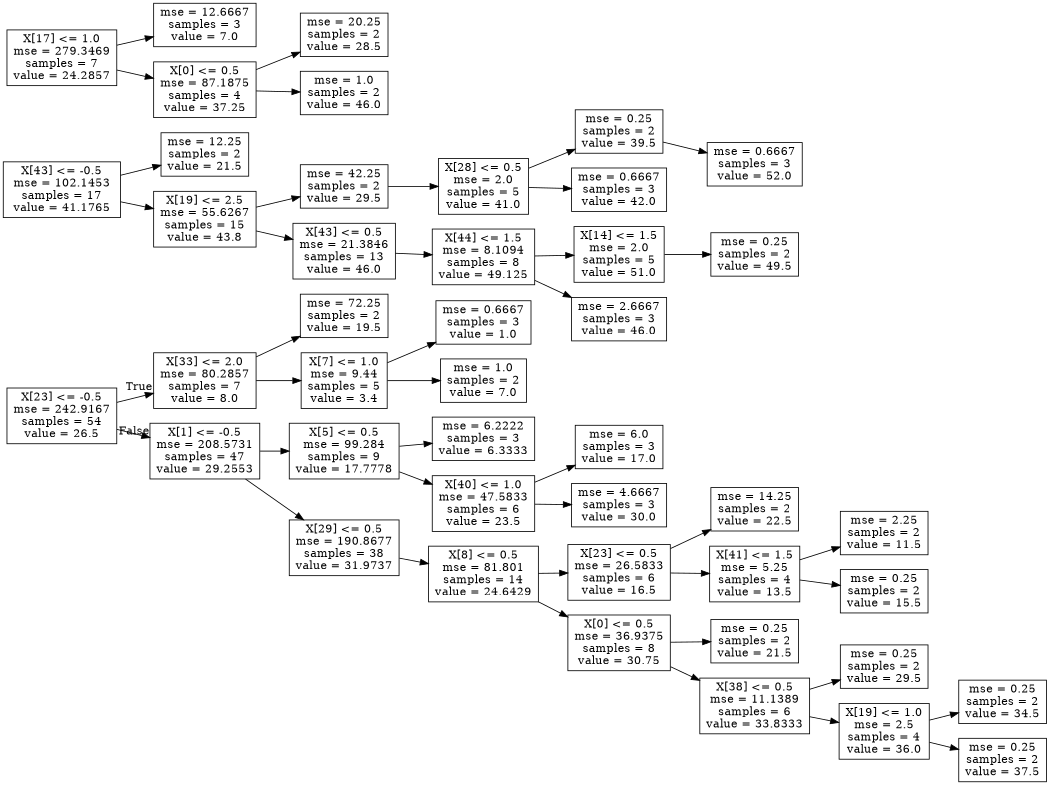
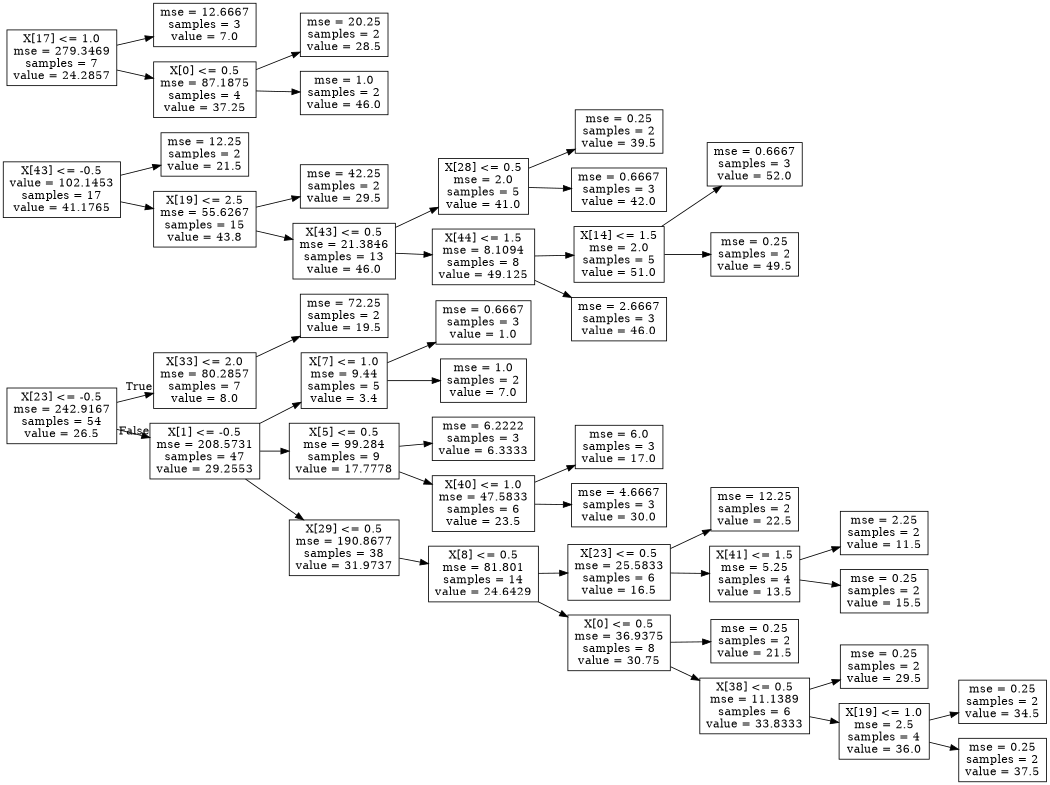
edge "mse = 0.25 samples = 2 value = 39.5" -> "mse = 0.6667 samples = 3 value = 52.0": now "X[14] <= 1.5 mse = 2.0 samples = 5 value = 51.0" -> "mse = 0.6667 samples = 3 value = 52.0"
edge "mse = 42.25 samples = 2 value = 29.5" -> "X[28] <= 0.5 mse = 2.0 samples = 5 value = 41.0": now "X[43] <= 0.5 mse = 21.3846 samples = 13 value = 46.0" -> "X[28] <= 0.5 mse = 2.0 samples = 5 value = 41.0"
node "X[43] <= -0.5 mse = 102.1453 samples = 17 value = 41.1765": label "X[43] <= -0.5 mse = 102.1453 samples = 17 value = 41.1765" -> "X[43] <= -0.5 value = 102.1453 samples = 17 value = 41.1765"
edge "X[33] <= 2.0 mse = 80.2857 samples = 7 value = 8.0" -> "X[7] <= 1.0 mse = 9.44 samples = 5 value = 3.4": now "X[1] <= -0.5 mse = 208.5731 samples = 47 value = 29.2553" -> "X[7] <= 1.0 mse = 9.44 samples = 5 value = 3.4"
node "mse = 14.25 samples = 2 value = 22.5": label "mse = 14.25 samples = 2 value = 22.5" -> "mse = 12.25 samples = 2 value = 22.5"
node "X[23] <= 0.5 mse = 26.5833 samples = 6 value = 16.5": label "X[23] <= 0.5 mse = 26.5833 samples = 6 value = 16.5" -> "X[23] <= 0.5 mse = 25.5833 samples = 6 value = 16.5"
